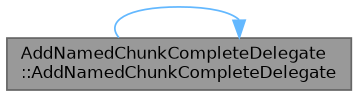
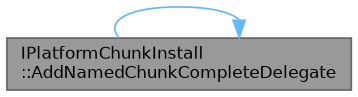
node "AddNamedChunkCompleteDelegate ::AddNamedChunkCompleteDelegate": label "AddNamedChunkCompleteDelegate ::AddNamedChunkCompleteDelegate" -> "IPlatformChunkInstall ::AddNamedChunkCompleteDelegate"
